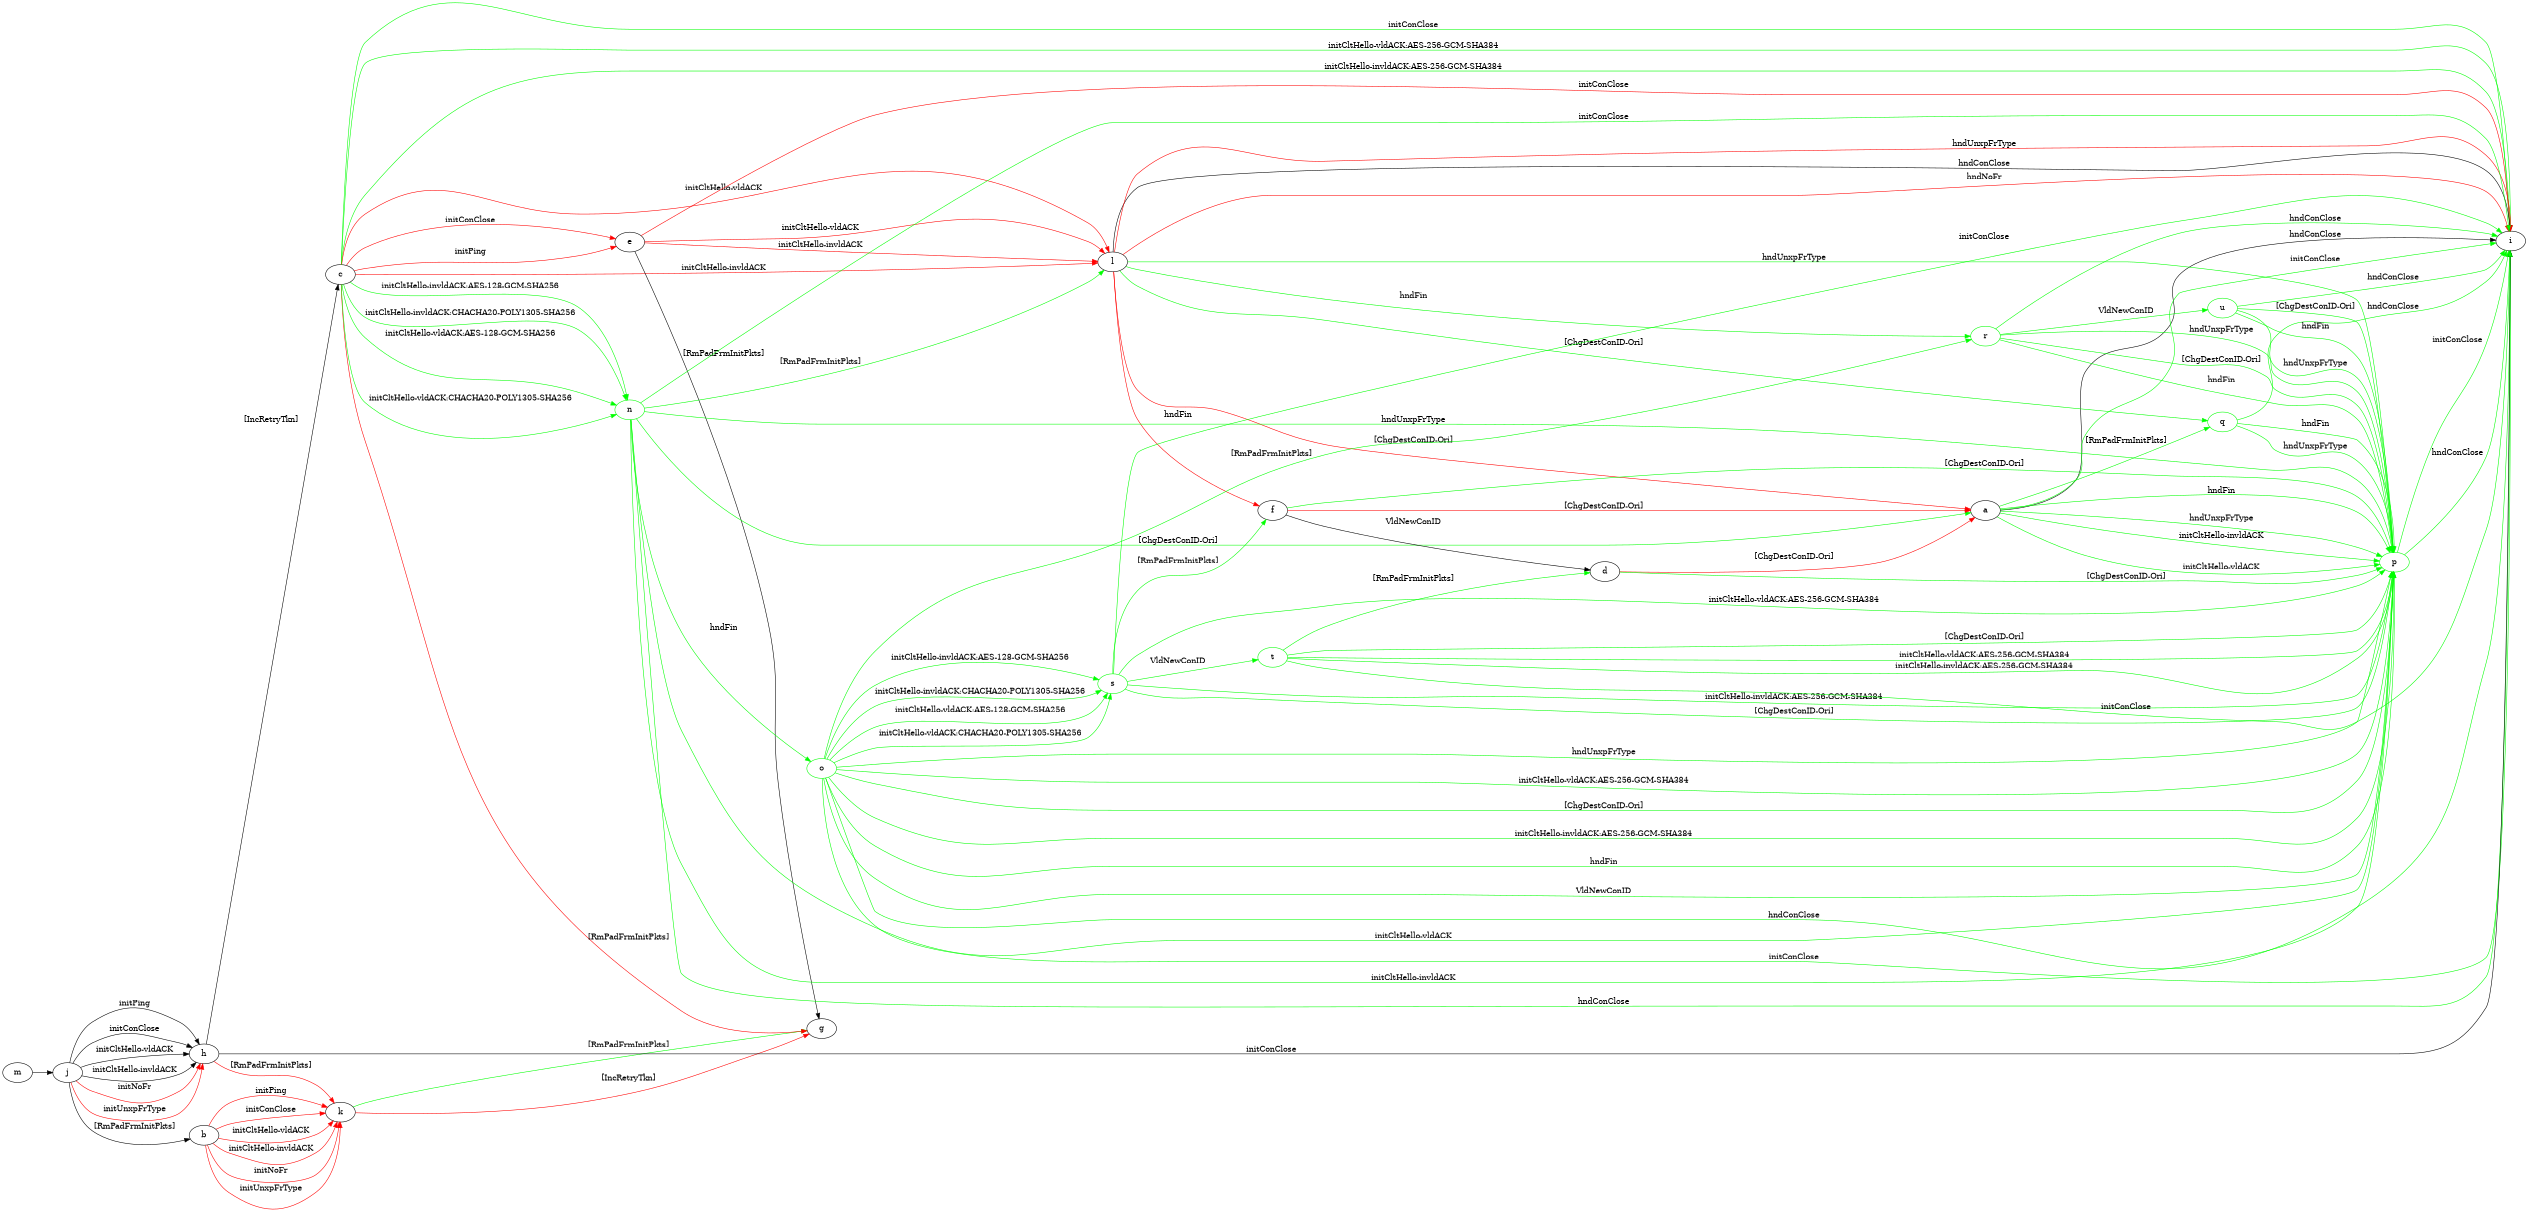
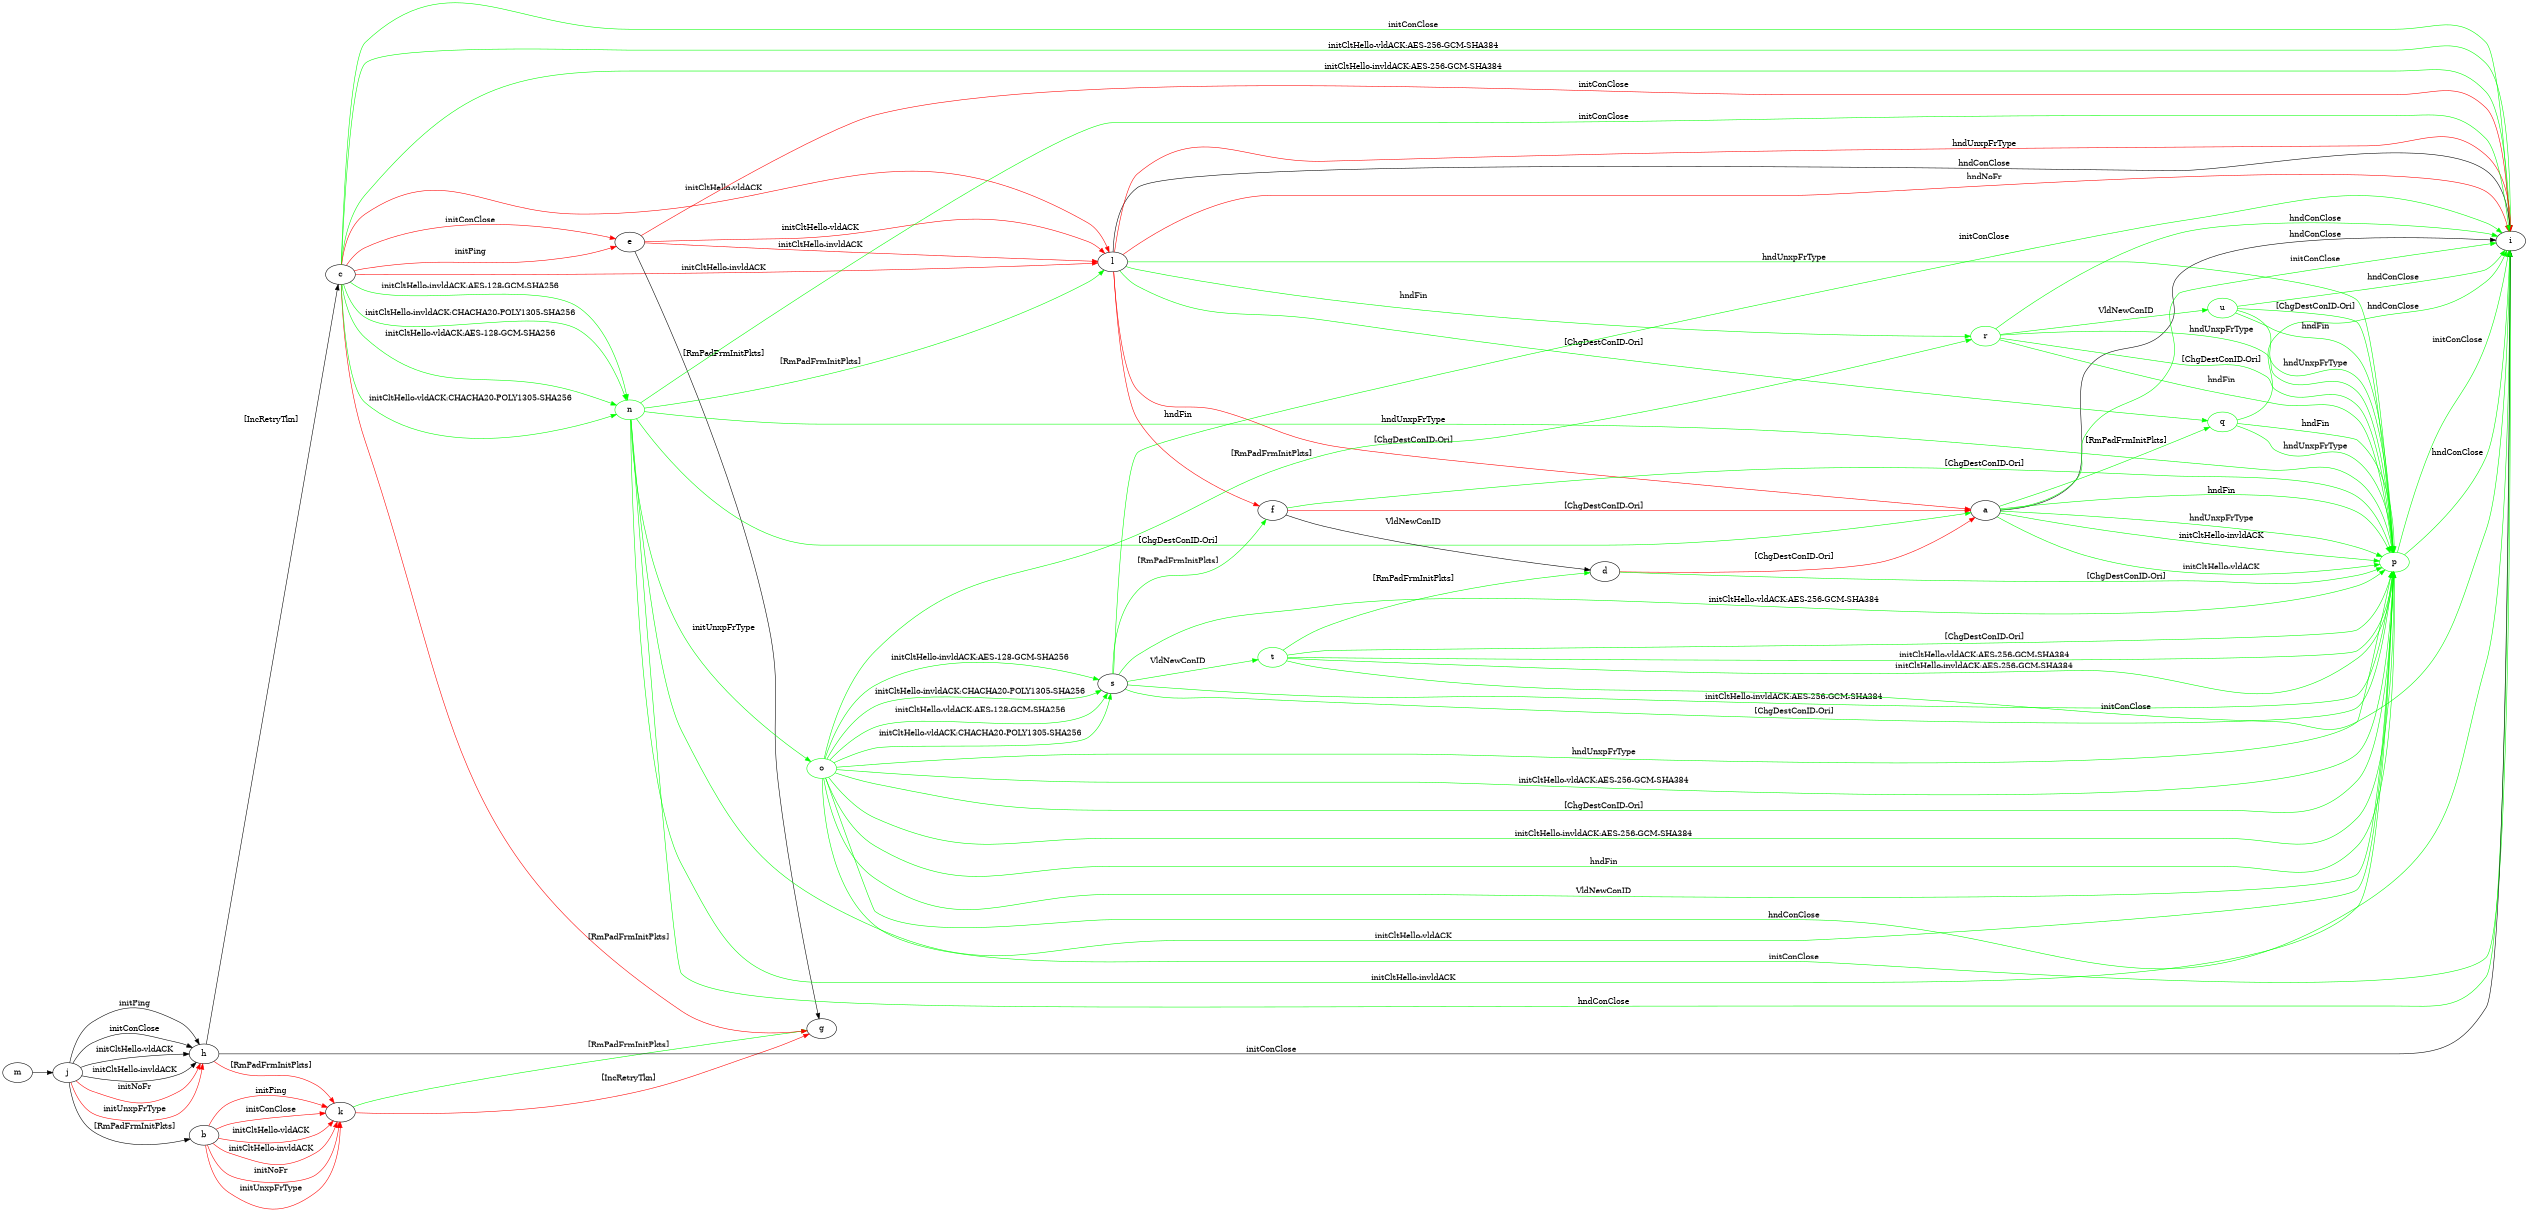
edge "n" -> "o": label "hndFin " -> "initUnxpFrType "
node "s": color green -> black
